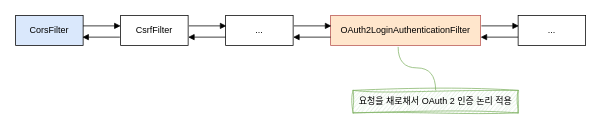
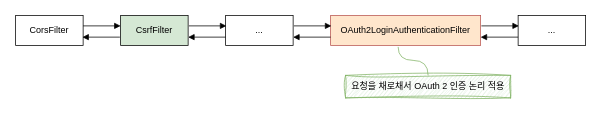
node "CorsFilter": fillcolor #dae8fc -> #ffffff
node "CsrfFilter": fillcolor #ffffff -> #d5e8d4
node "요청을 채로채서 OAuth 2 인증 논리 적용": moved (435, 102) -> (428, 87)
